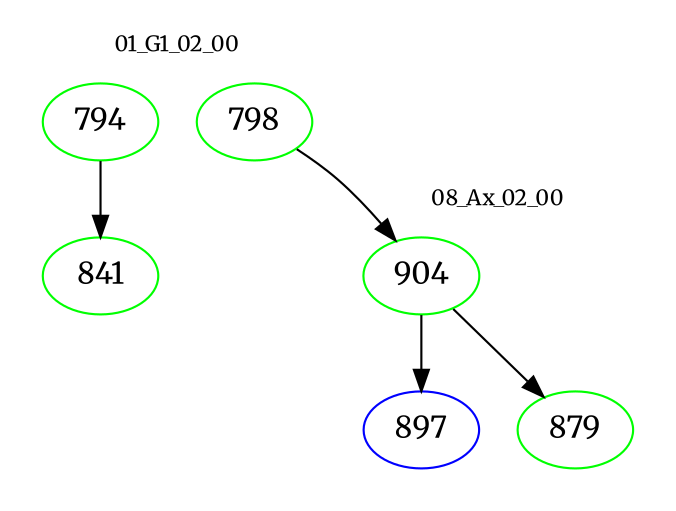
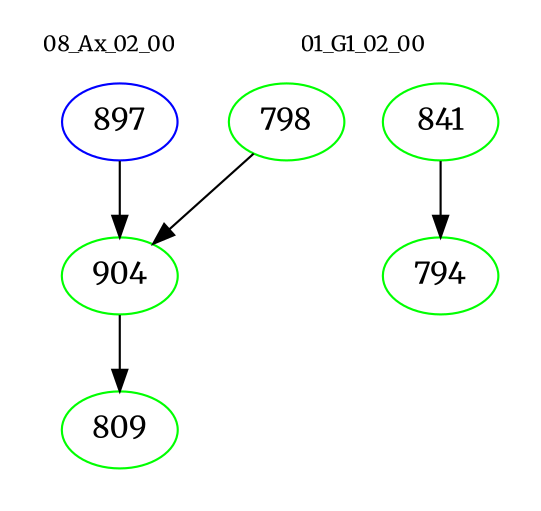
edge "794" -> "841": reversed
edge "904" -> "897": reversed
node "879": label "879" -> "809"
